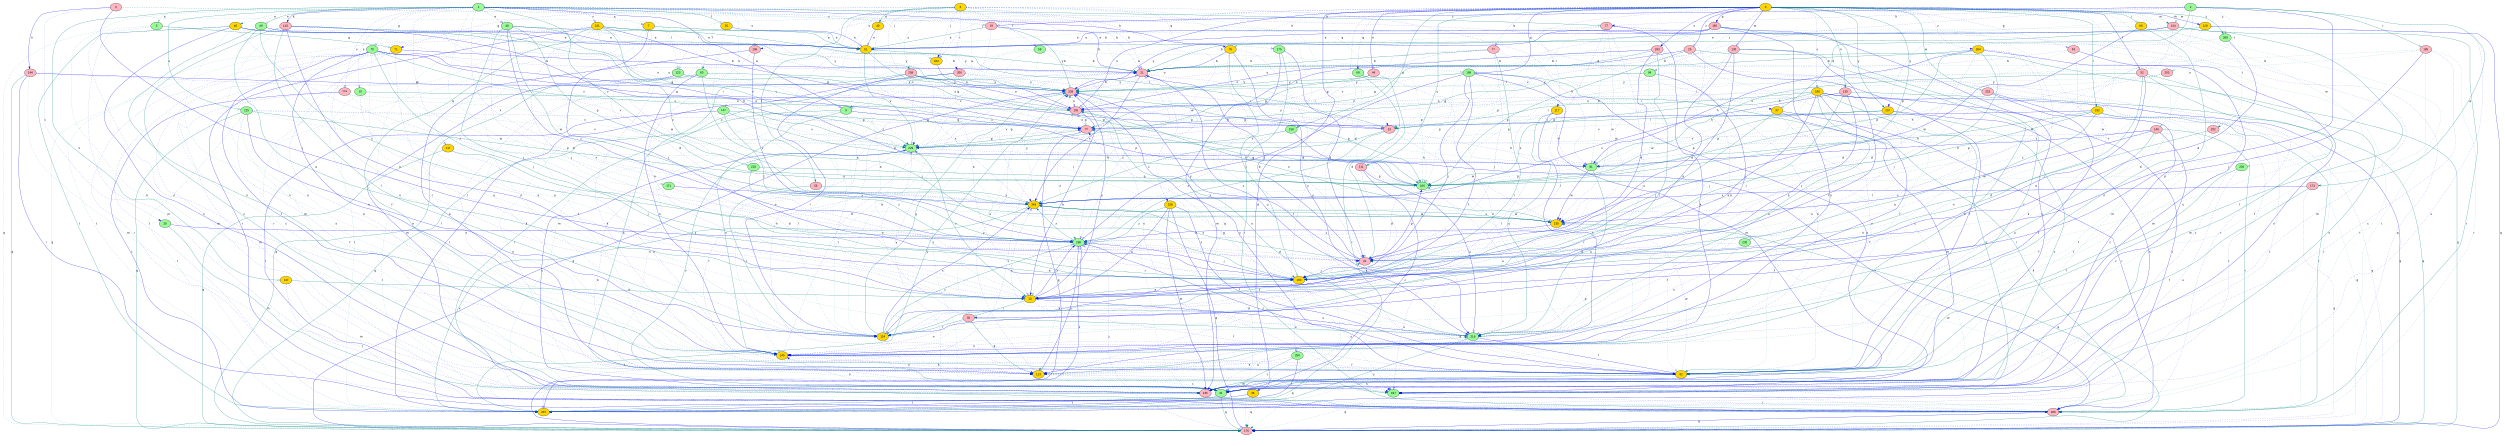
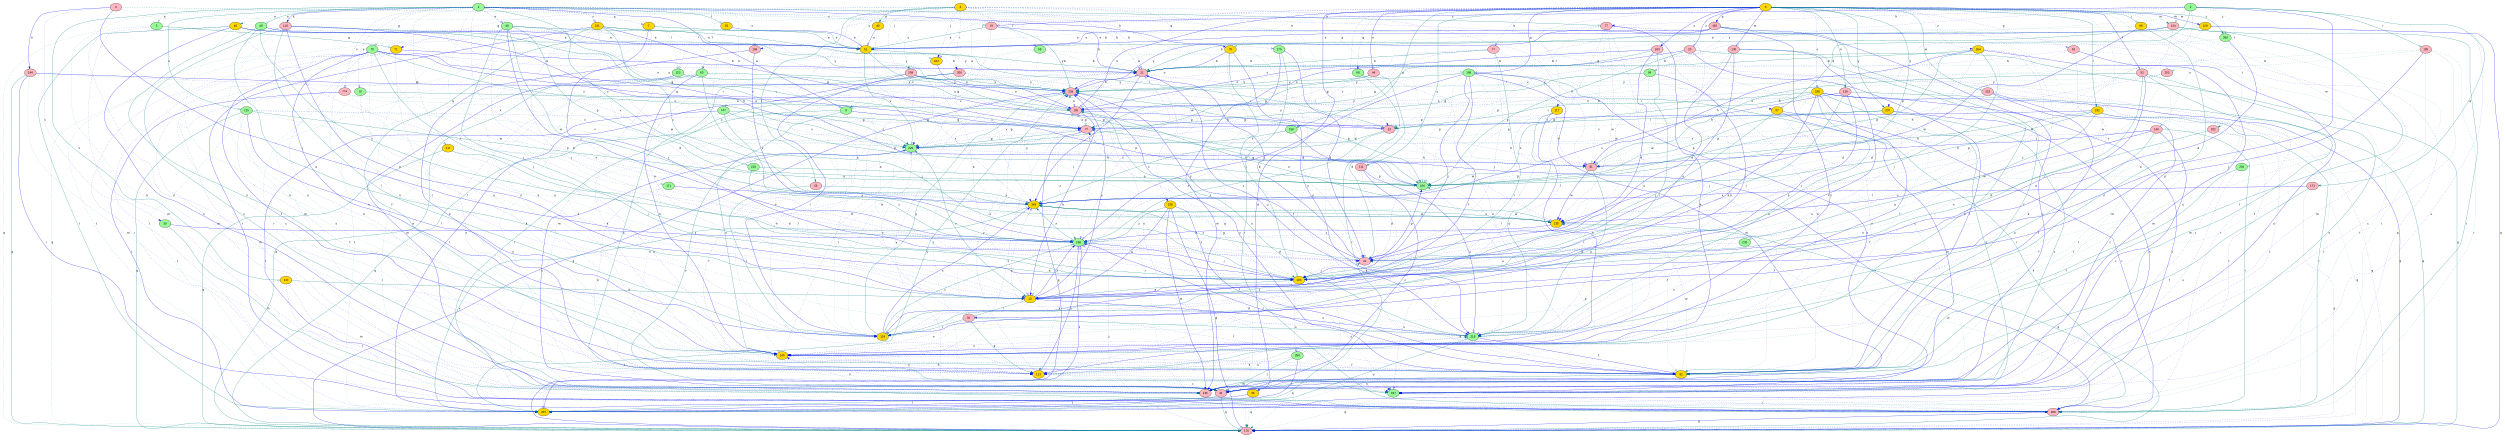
node "81": fillcolor palegreen -> lightpink
node "31": fillcolor palegreen -> lightpink
